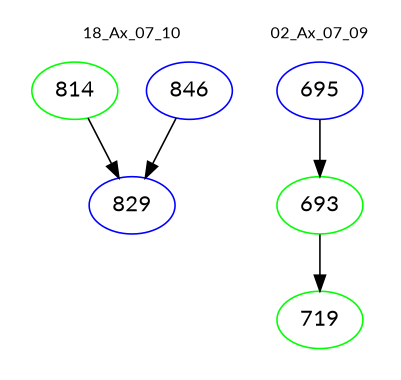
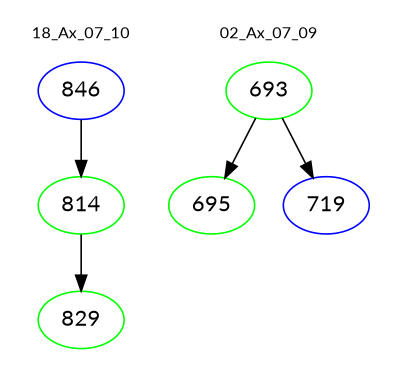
node "695": color blue -> green
edge "695" -> "693": reversed
edge "846" -> "829": now "846" -> "814"
node "829": color blue -> green
node "719": color green -> blue
